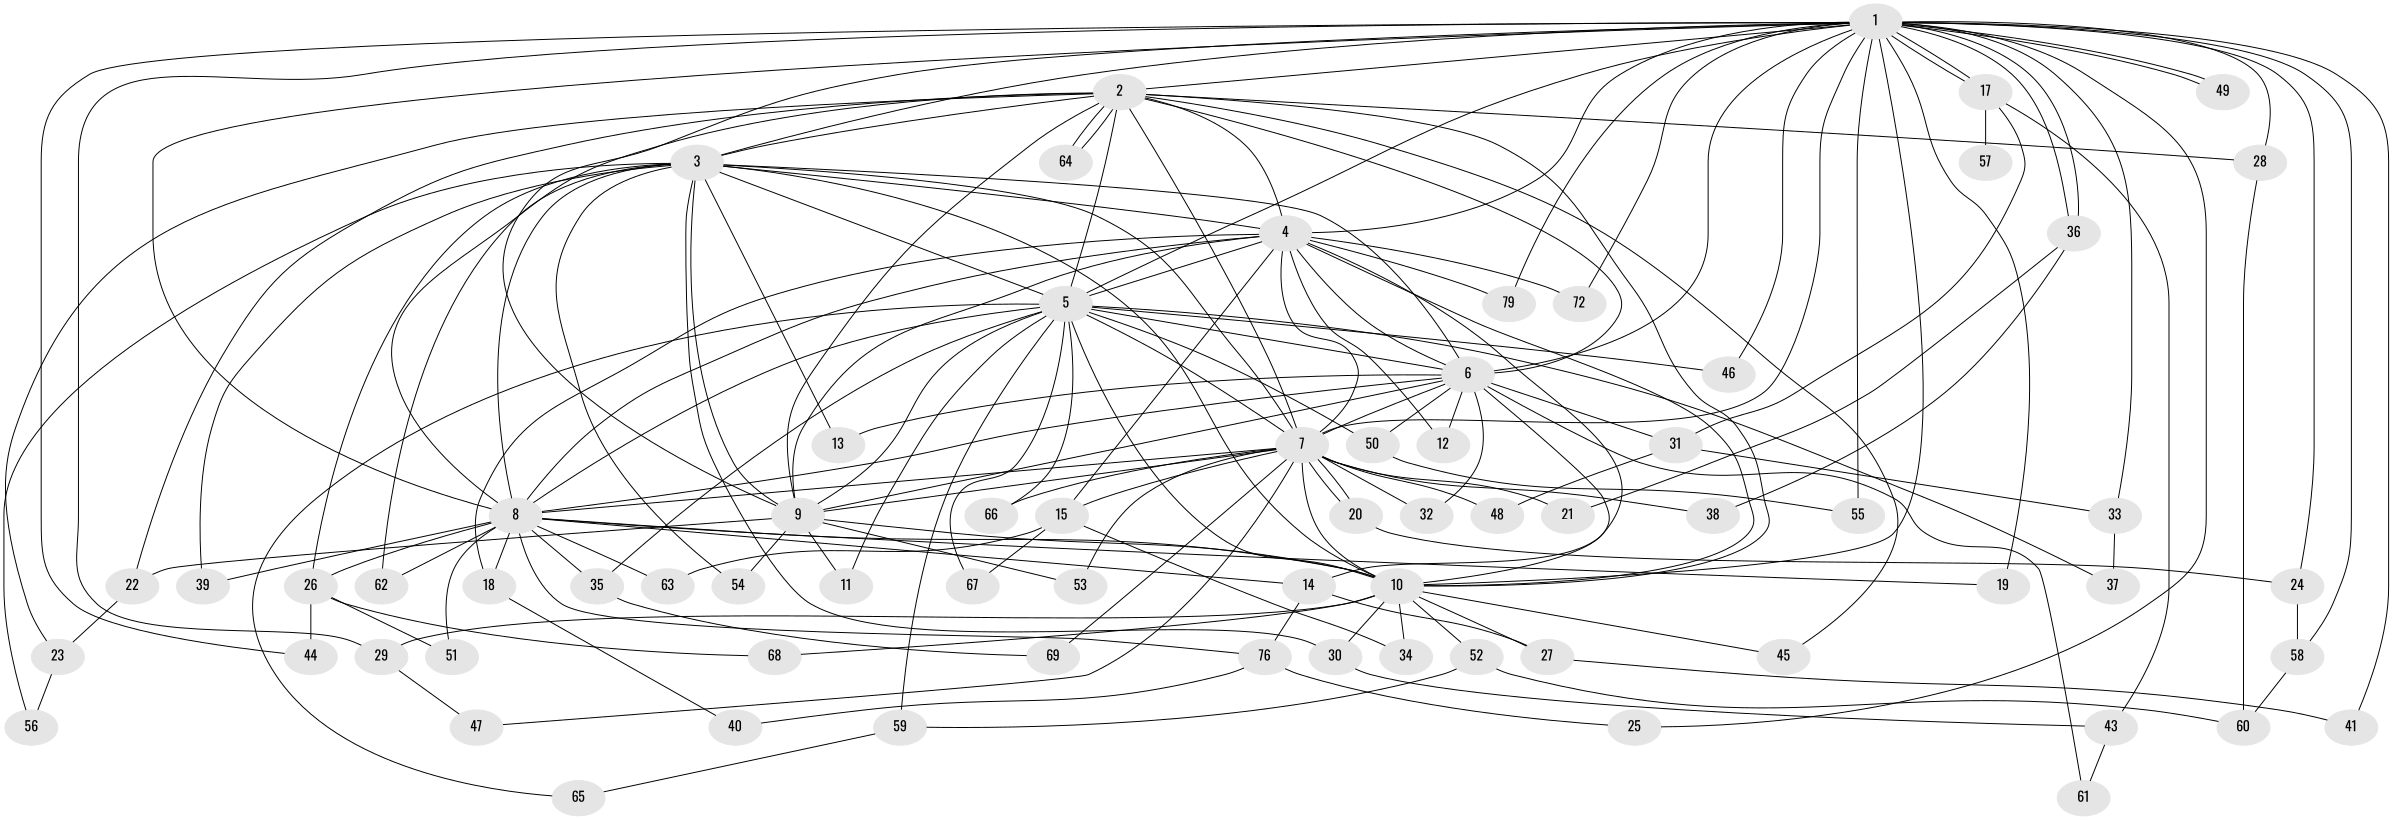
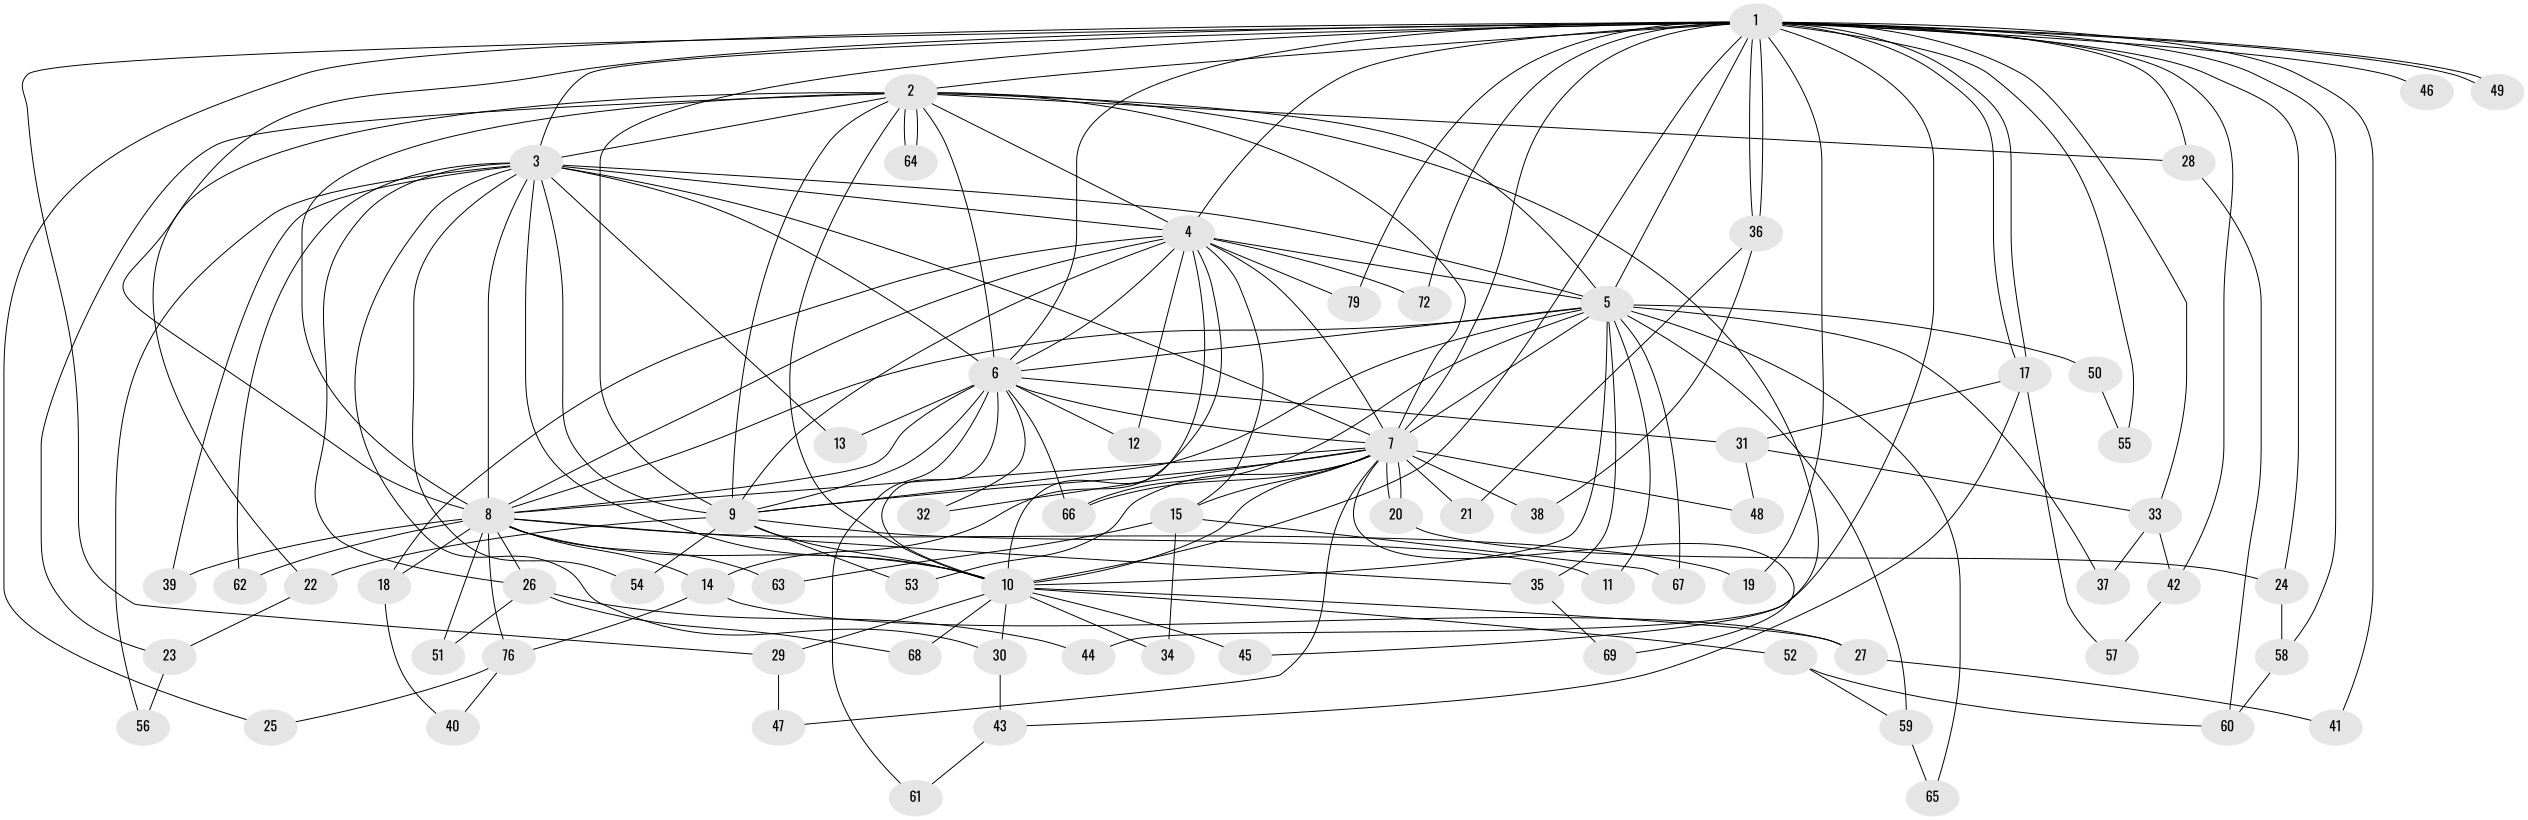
edge "5" -- "46": removed
edge "6" -- "50": now "6" -- "66"
node "42": added
